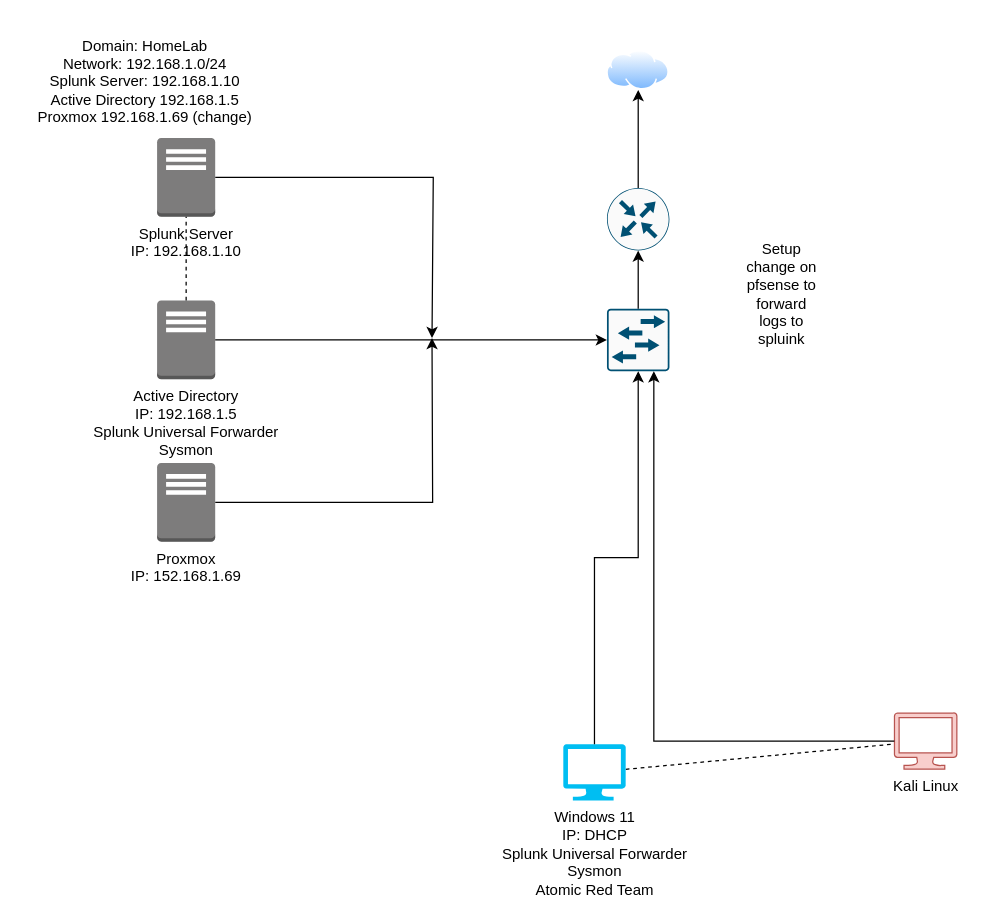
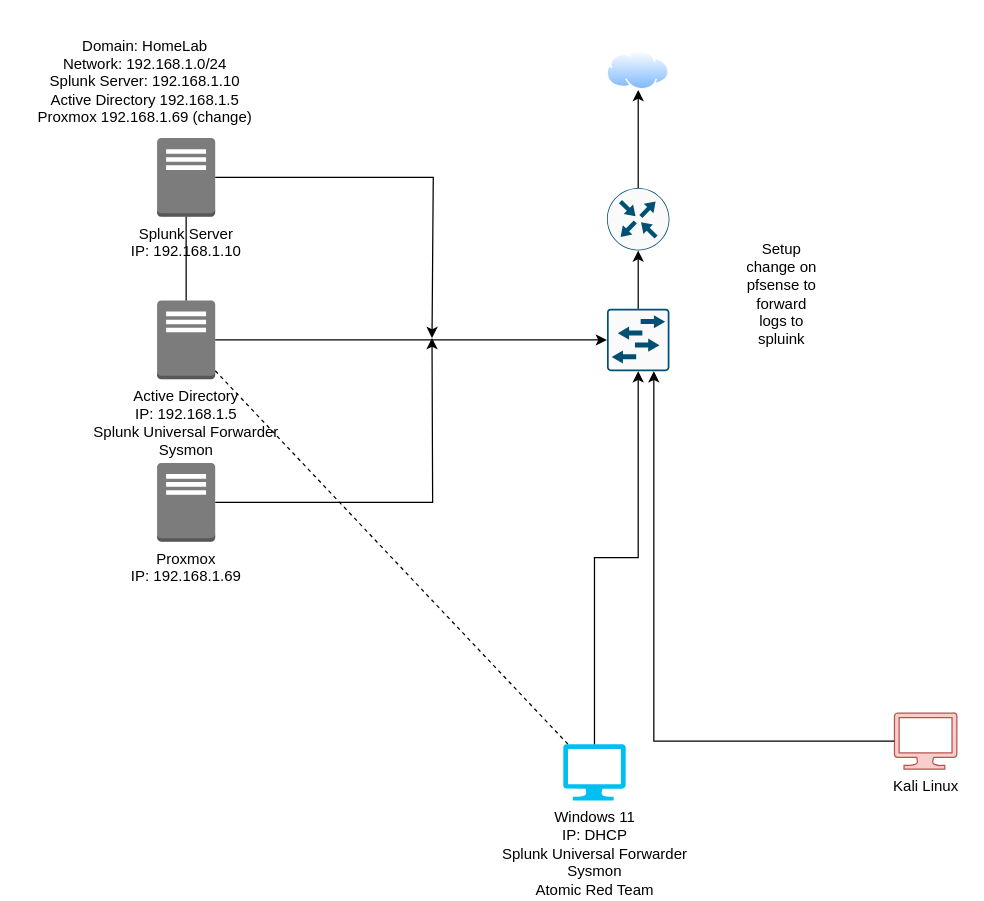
edge "Splunk Server IP: 192.168.1.10" -- "Active Directory IP: 192.168.1.5 Splunk Universal Forwarder Sysmon": style dashed -> solid
node "Proxmox IP: 152.168.1.69": label "Proxmox IP: 152.168.1.69" -> "Proxmox IP: 192.168.1.69"
edge "Kali Linux" -- "Windows 11 IP: DHCP Splunk Universal Forwarder Sysmon Atomic Red Team": now "Active Directory IP: 192.168.1.5 Splunk Universal Forwarder Sysmon" -- "Windows 11 IP: DHCP Splunk Universal Forwarder Sysmon Atomic Red Team"
